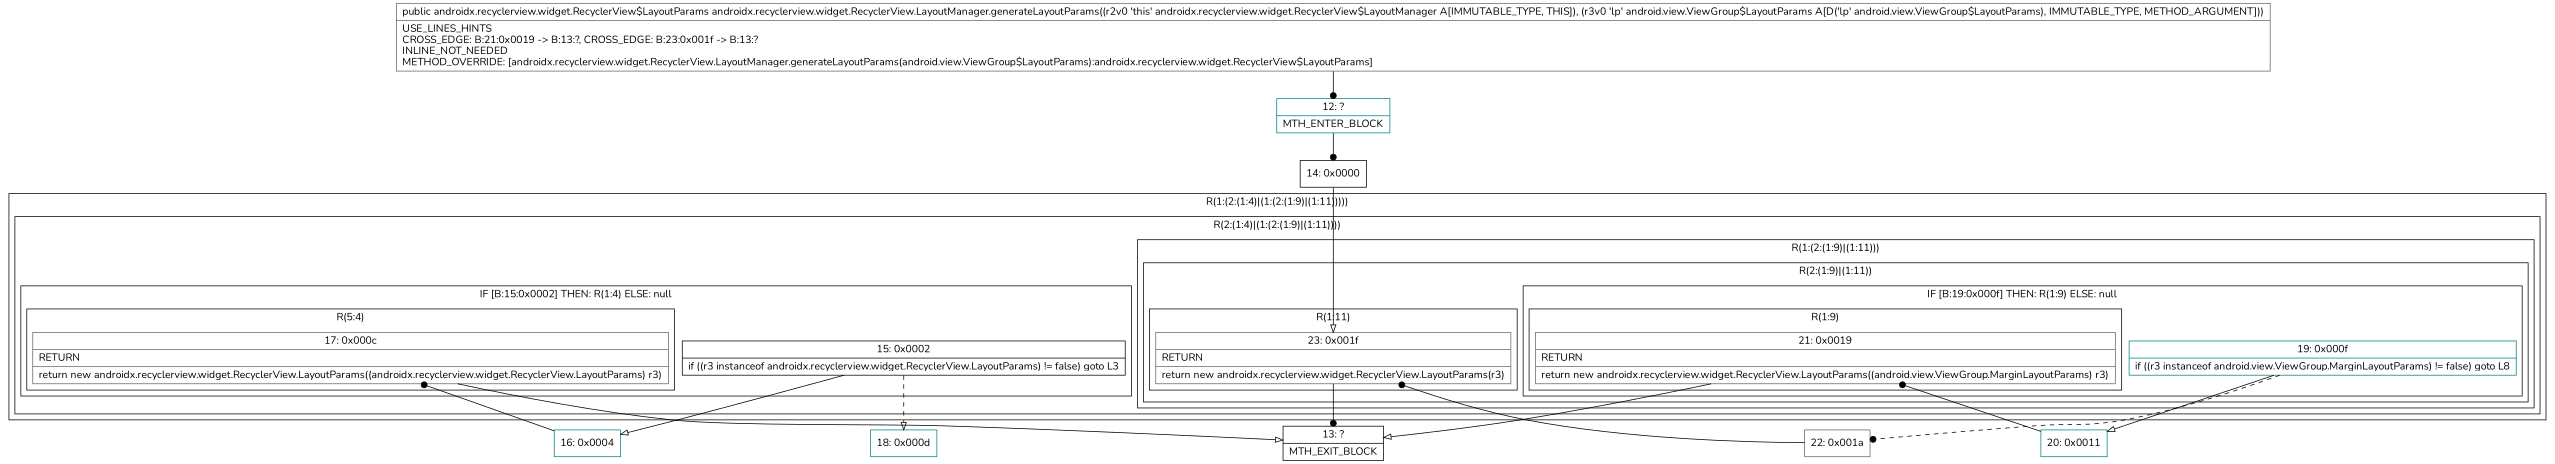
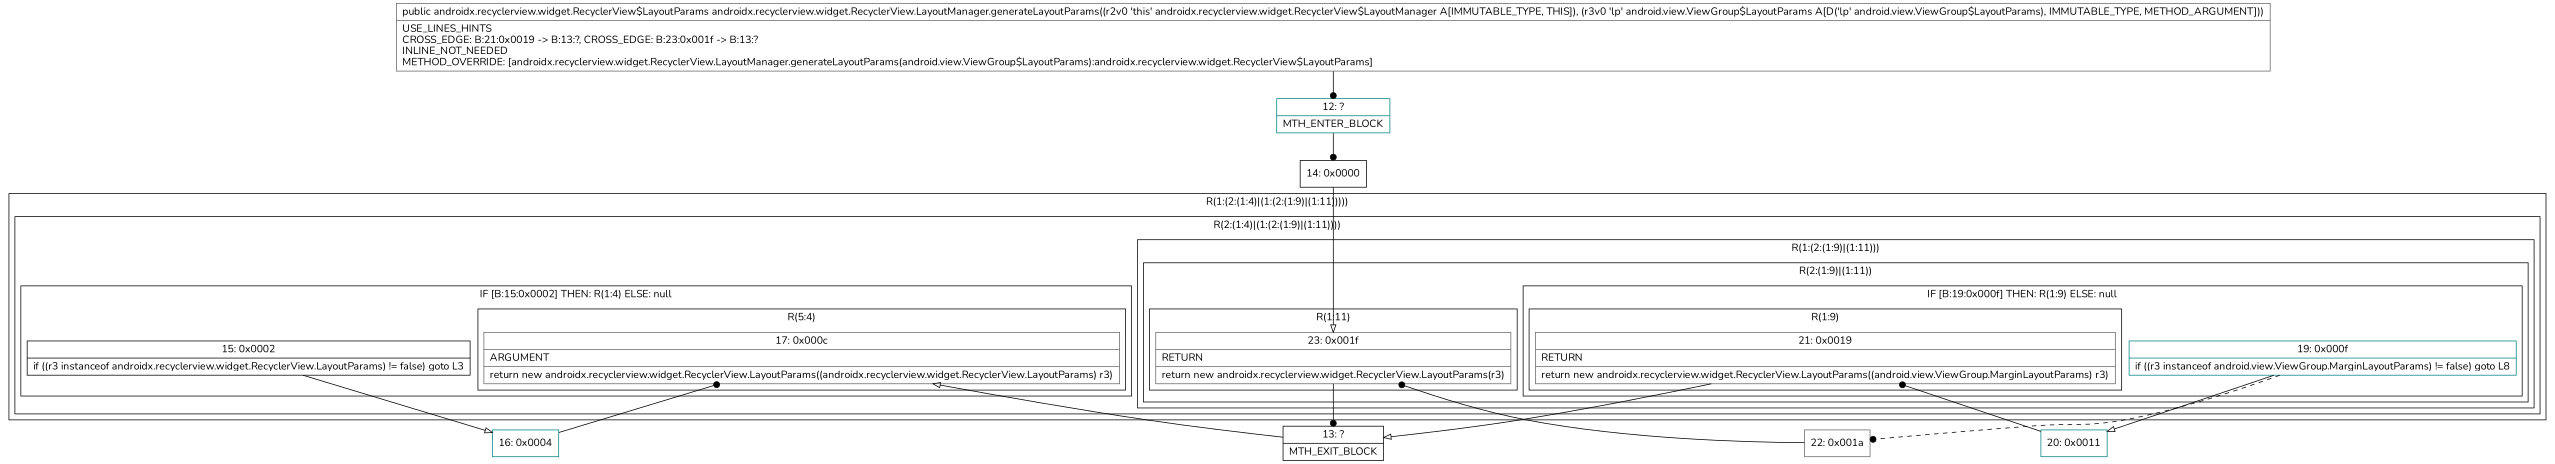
node "17: 0x000c": text "RETURN" -> "ARGUMENT"
edge "17: 0x000c" -> "13: ?": reversed
node "18: 0x000d": removed
